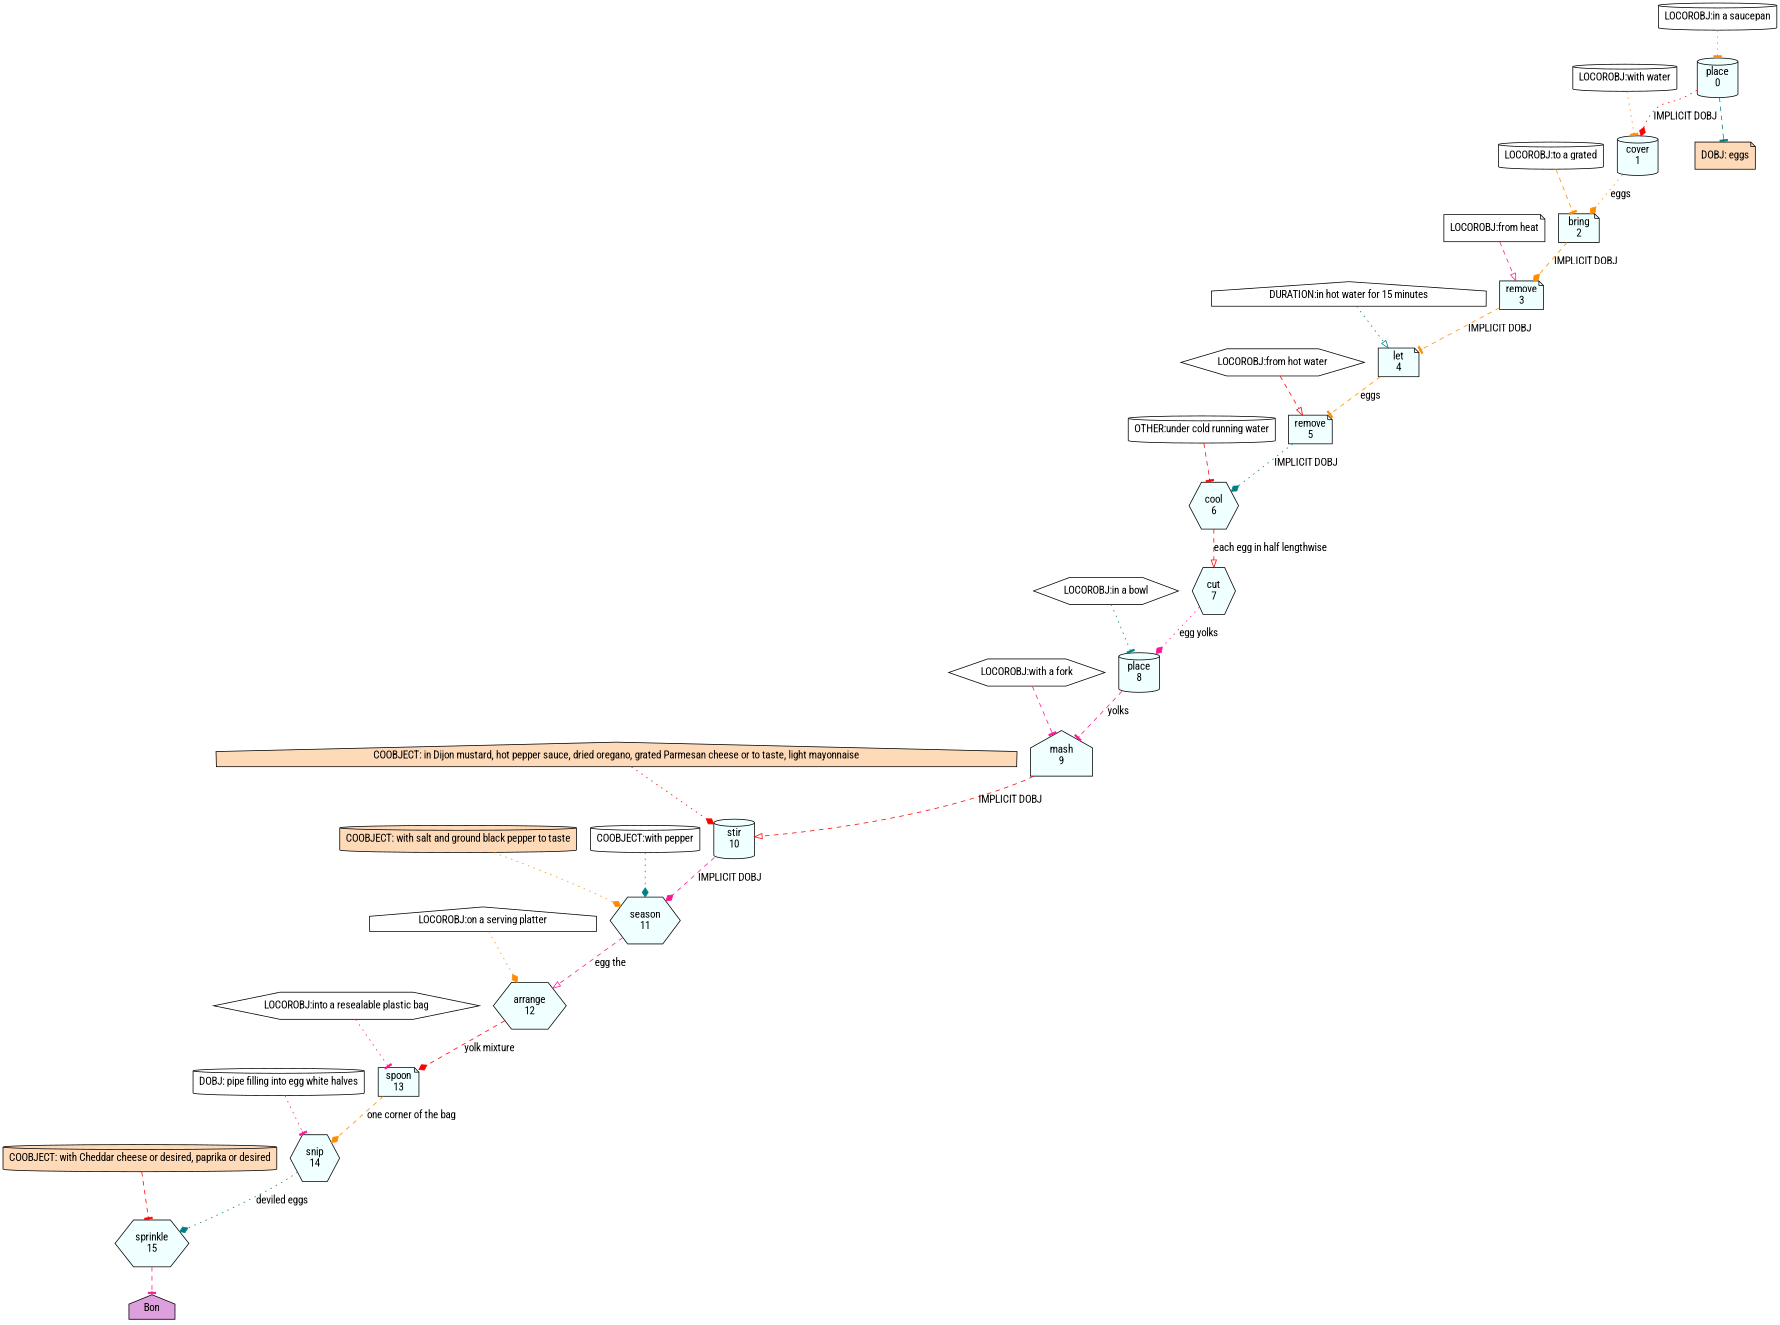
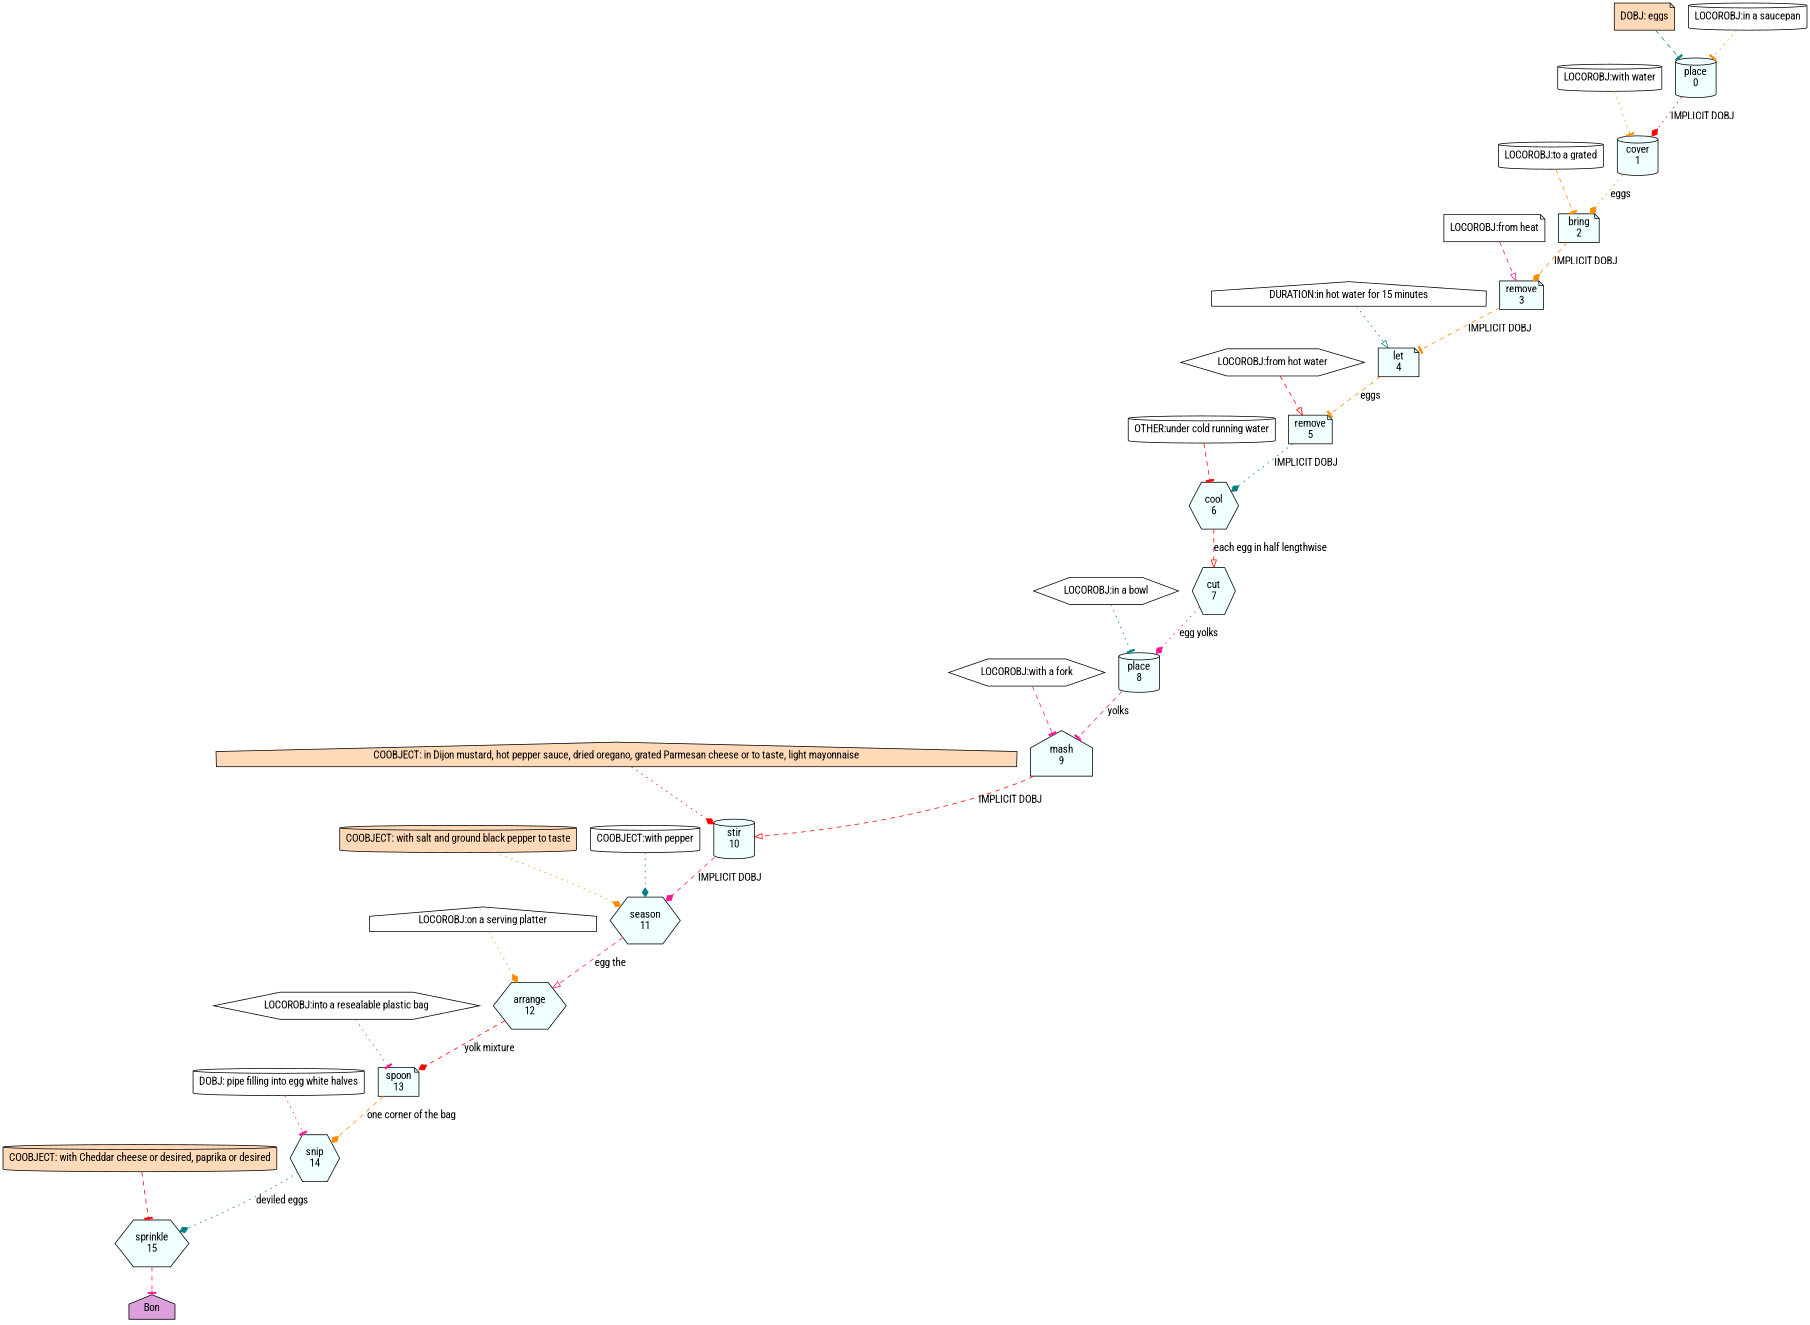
edge "place 0" -> "DOBJ: eggs": reversed
